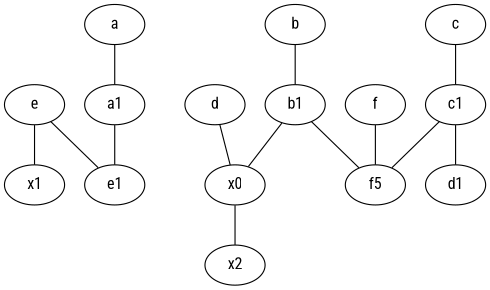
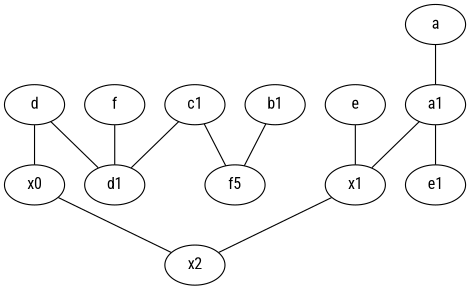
node "b": removed
node "c": removed
edge "d" -- "d1": added
edge "e" -- "e1": removed
edge "b1" -- "x0": removed
edge "f" -- "f5": now "f" -- "d1"
edge "a1" -- "x1": added
edge "x1" -- "x2": added
